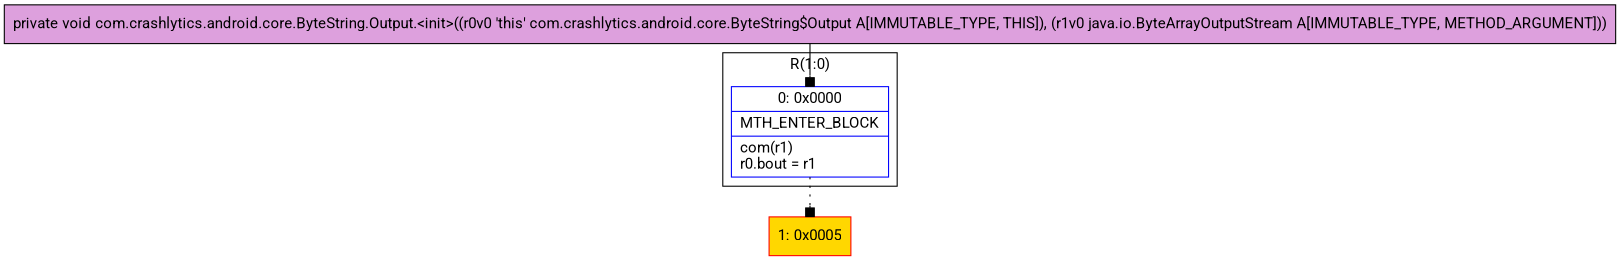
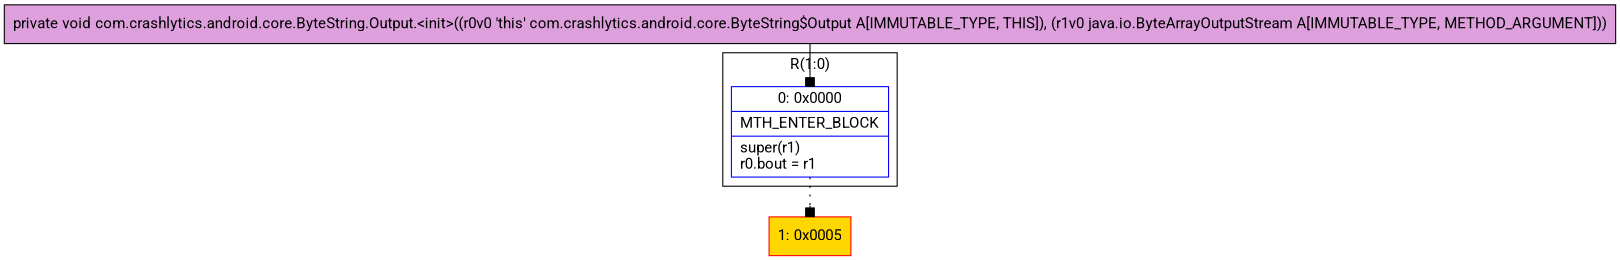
node "0: 0x0000": text "com(r1)" -> "super(r1)"
